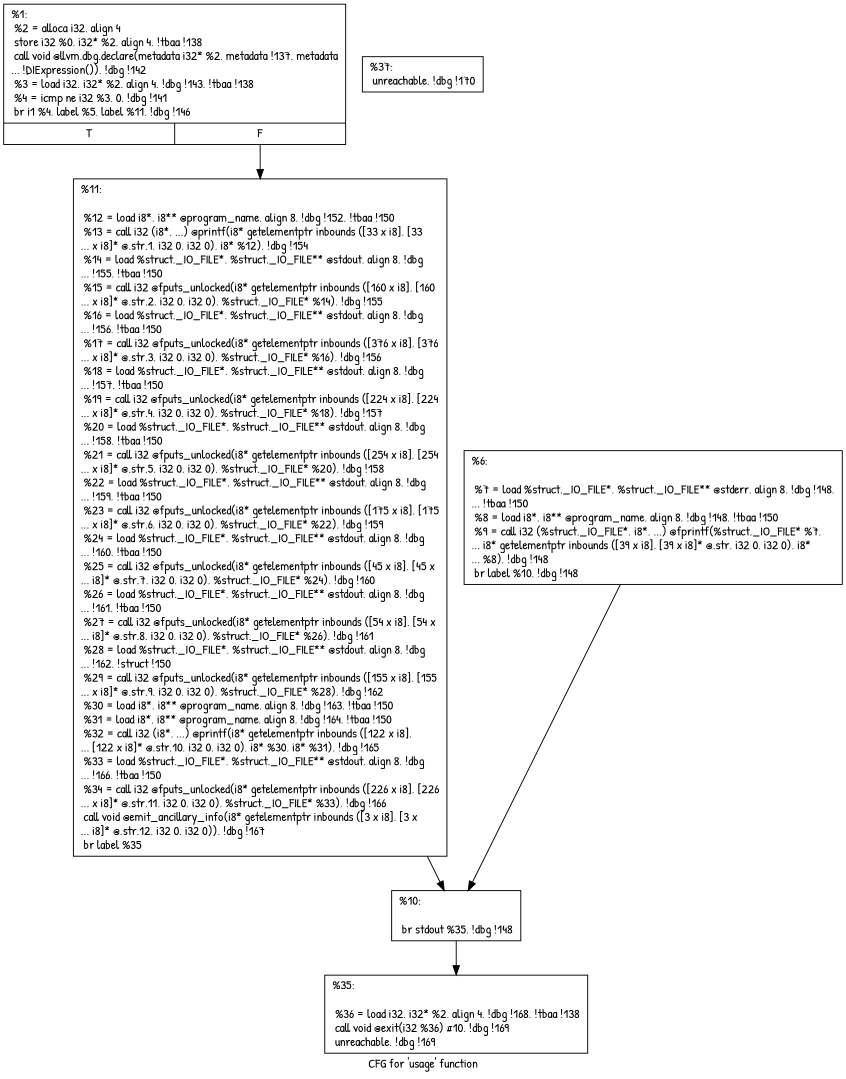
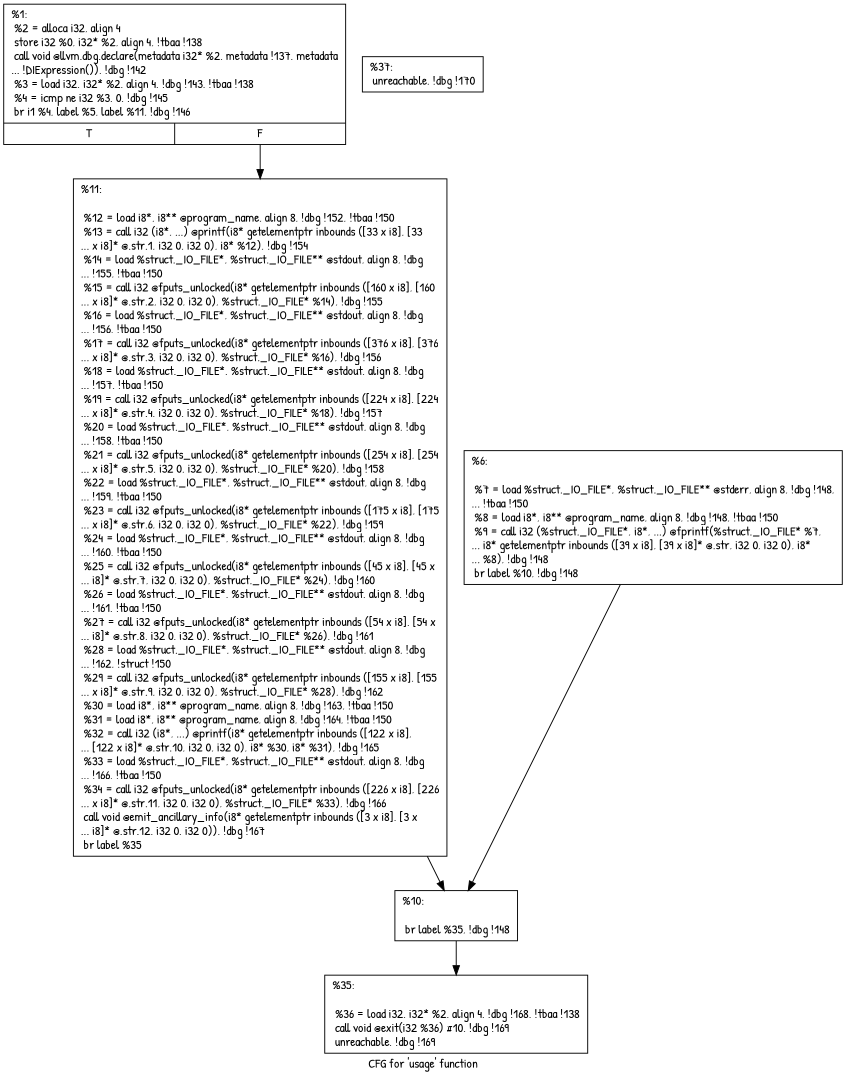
node "%1:": text "%4 = icmp ne i32 %3, 0, !dbg !141" -> "%4 = icmp ne i32 %3, 0, !dbg !145"
node "%10:": text "br stdout %35, !dbg !148" -> "br label %35, !dbg !148"
